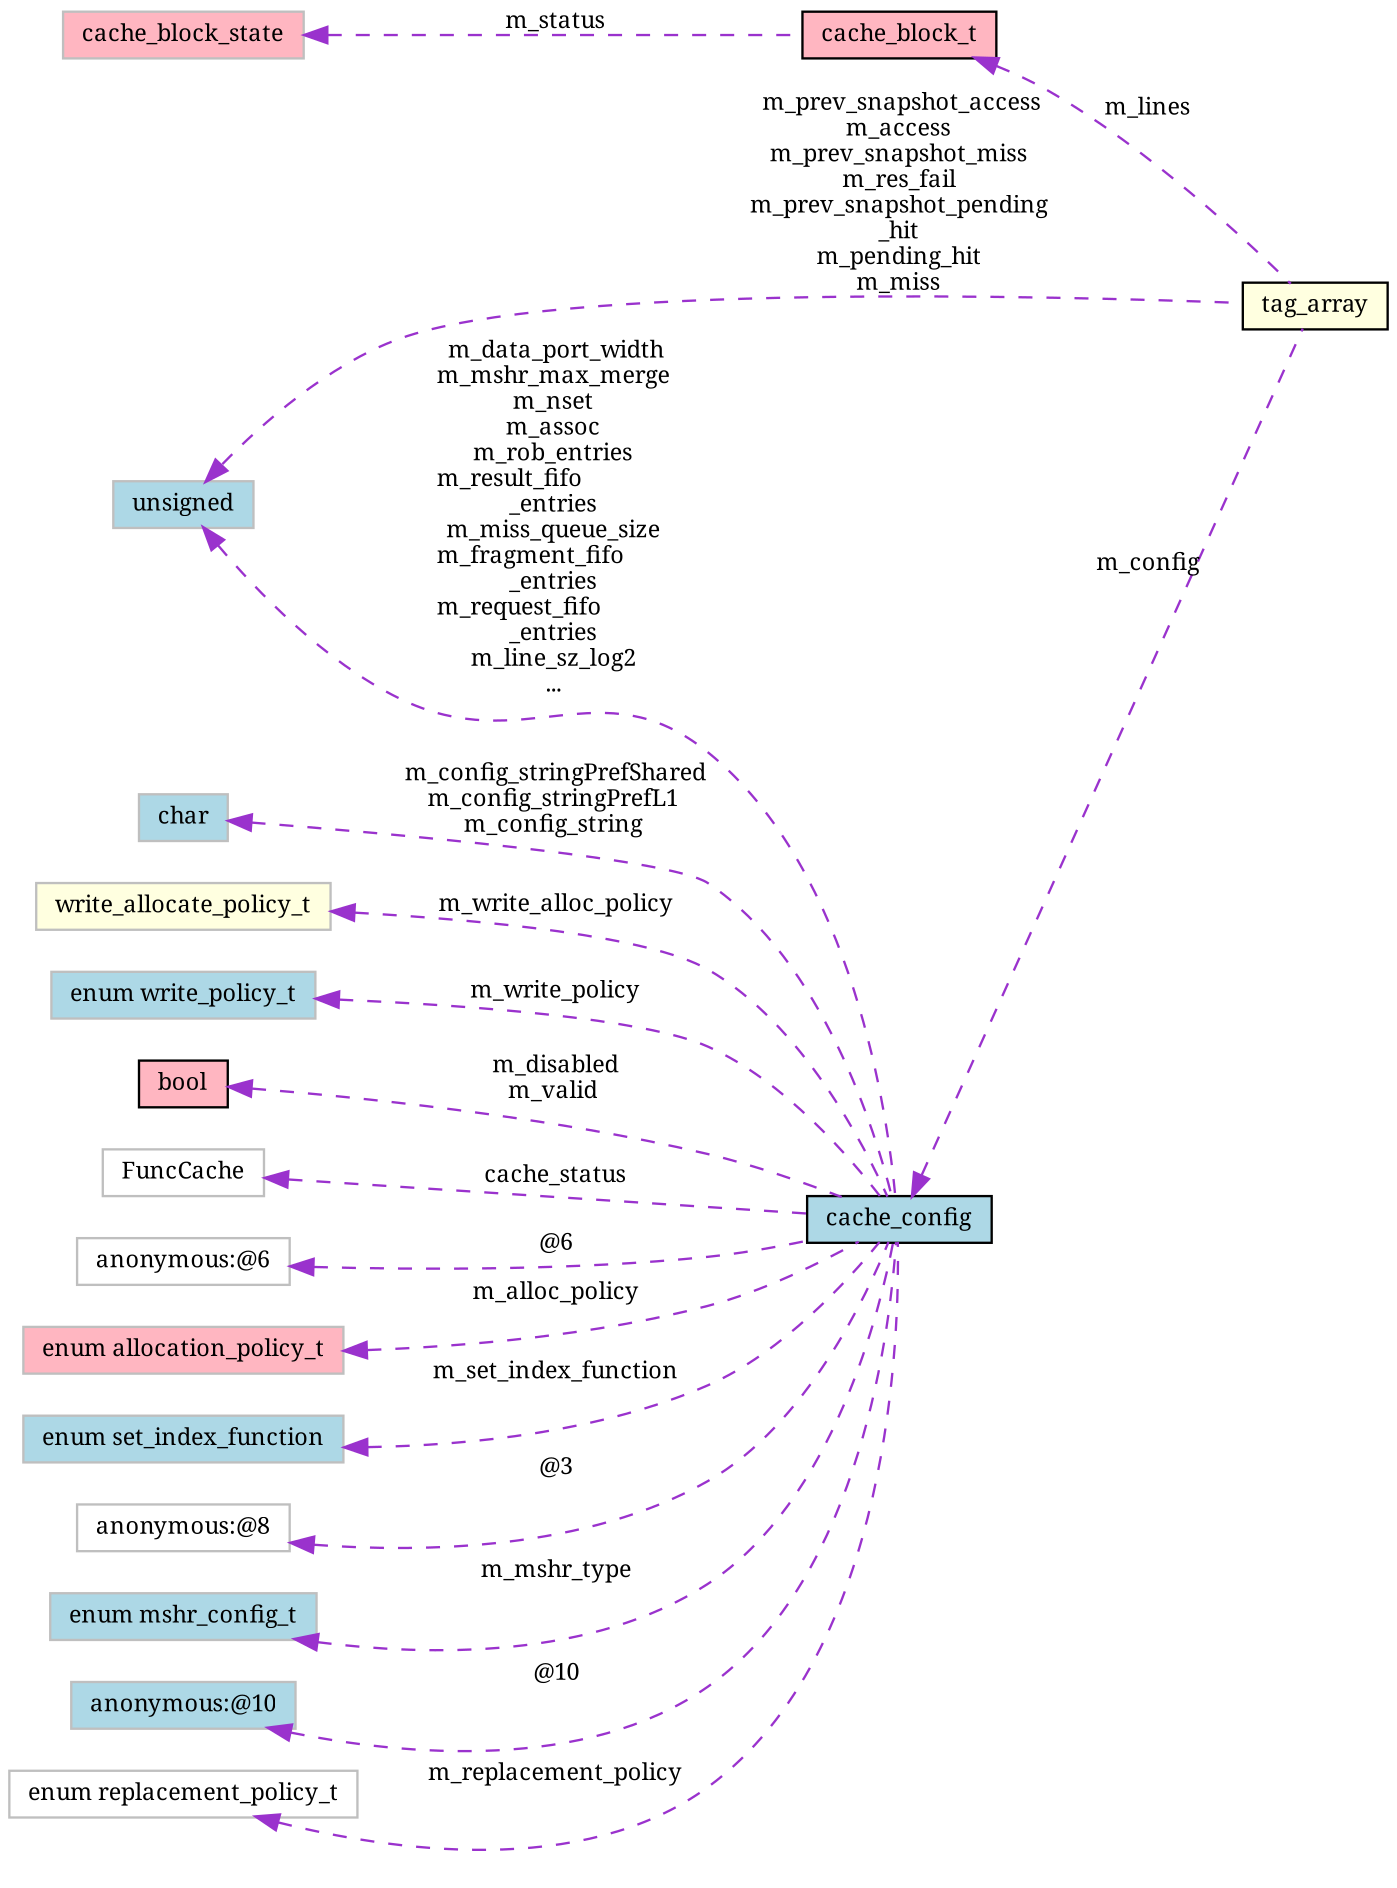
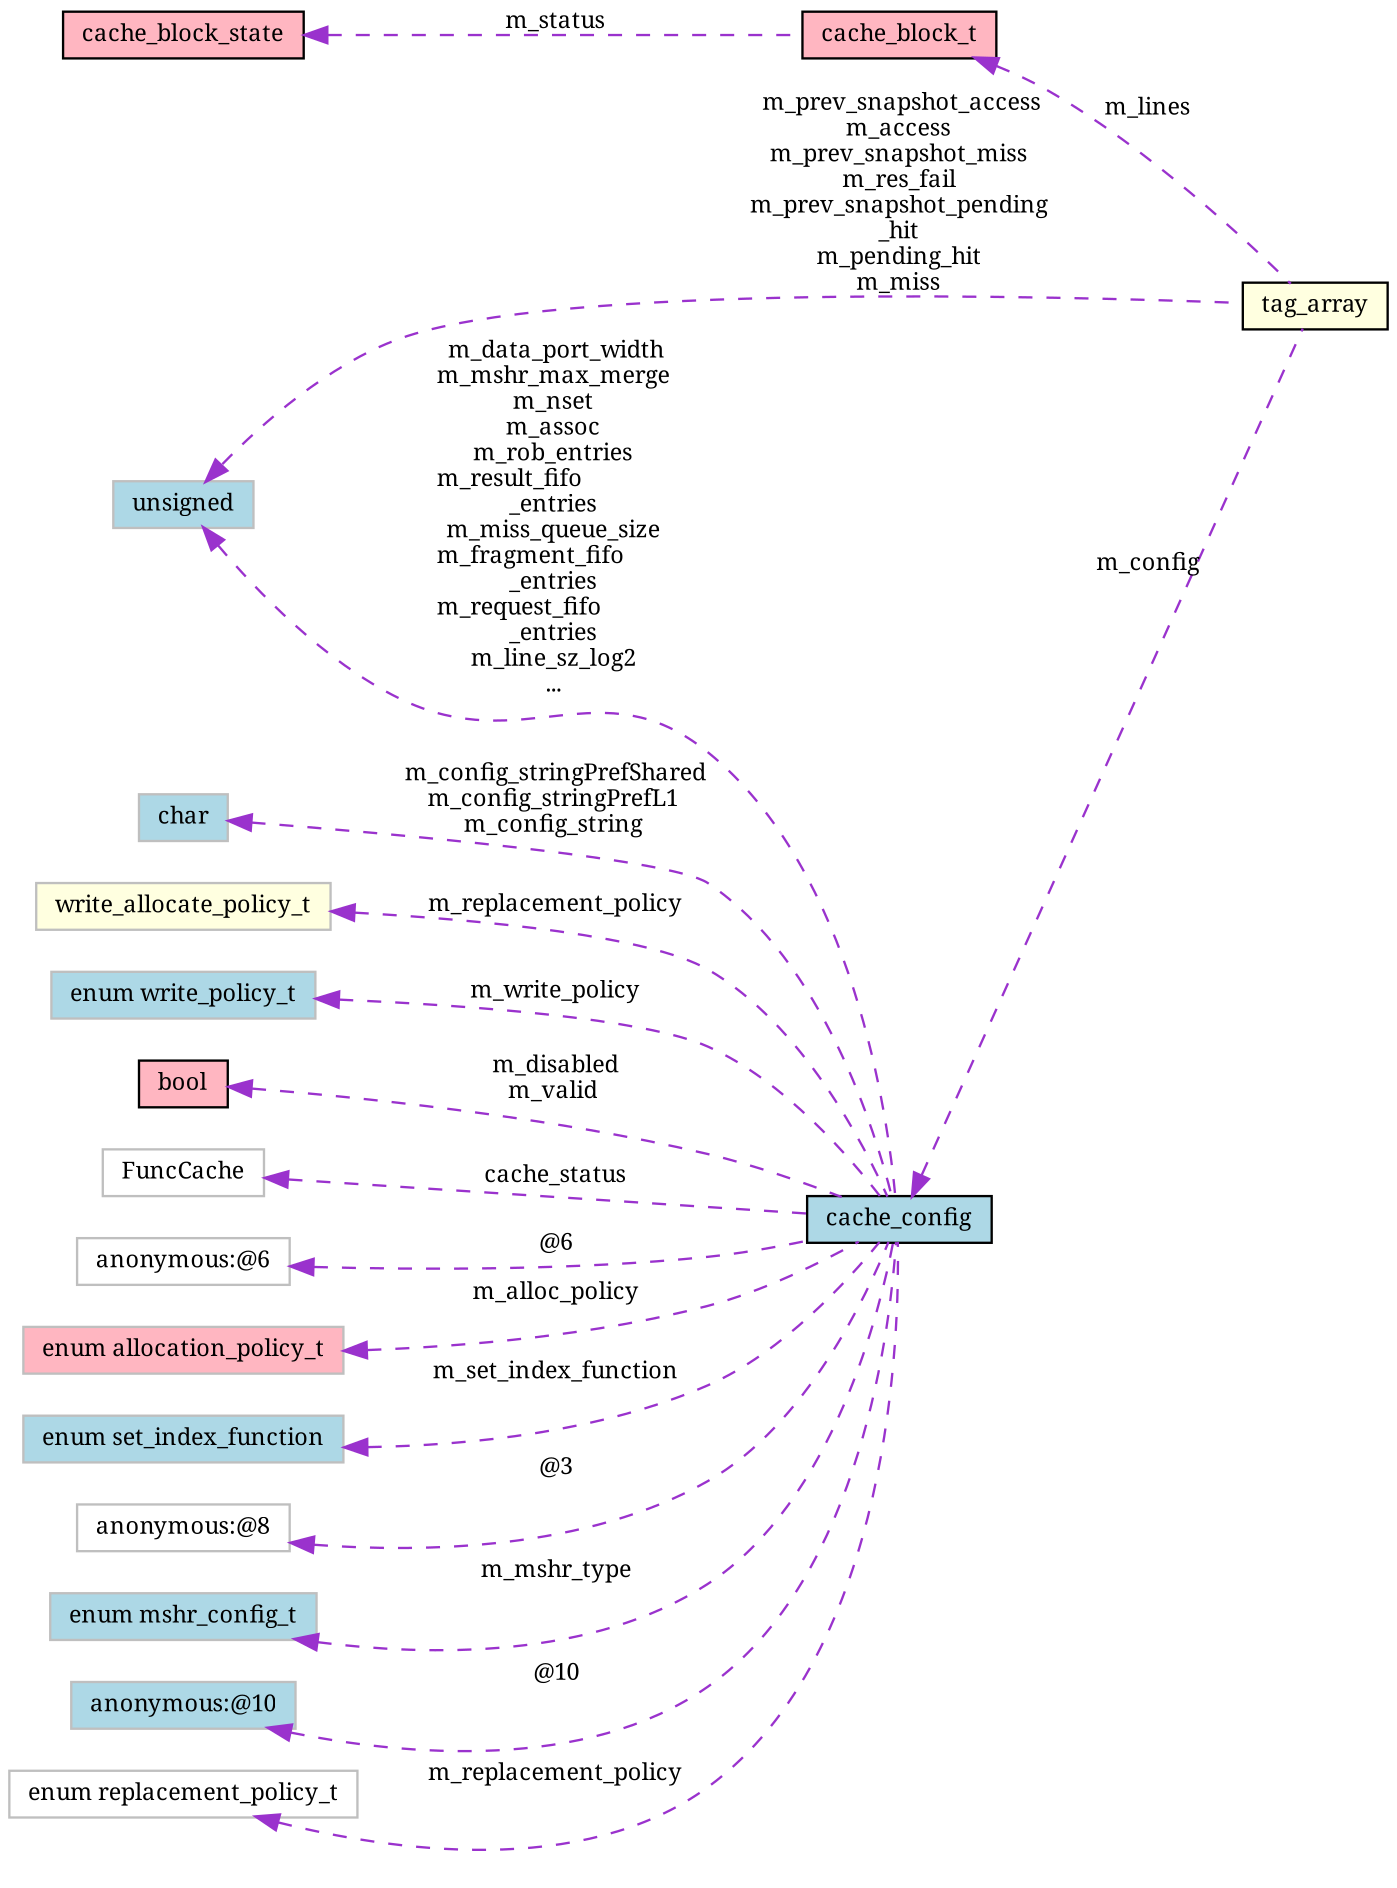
node "cache_block_state": color grey75 -> black
edge "cache_config" -> "write_allocate_policy_t": label " m_write_alloc_policy" -> " m_replacement_policy"
